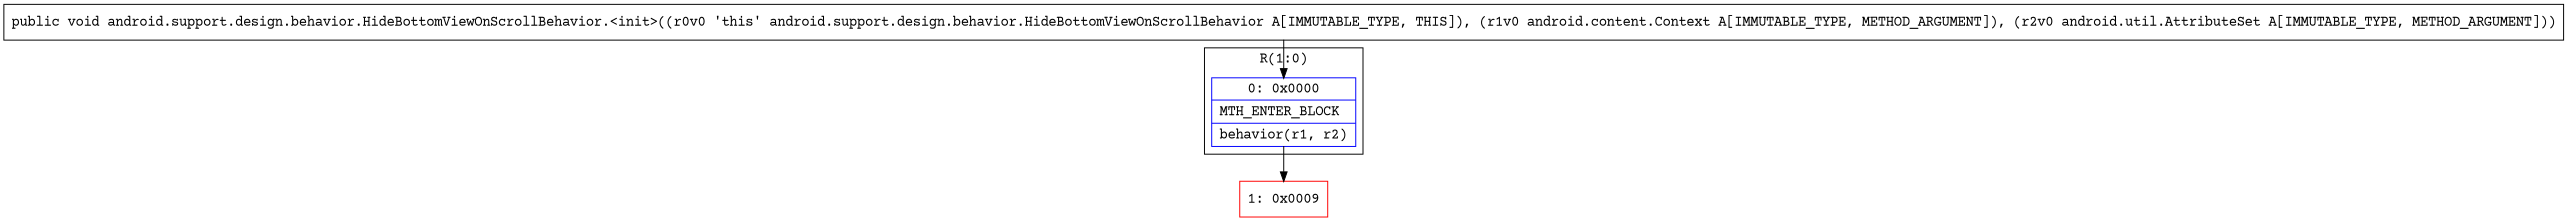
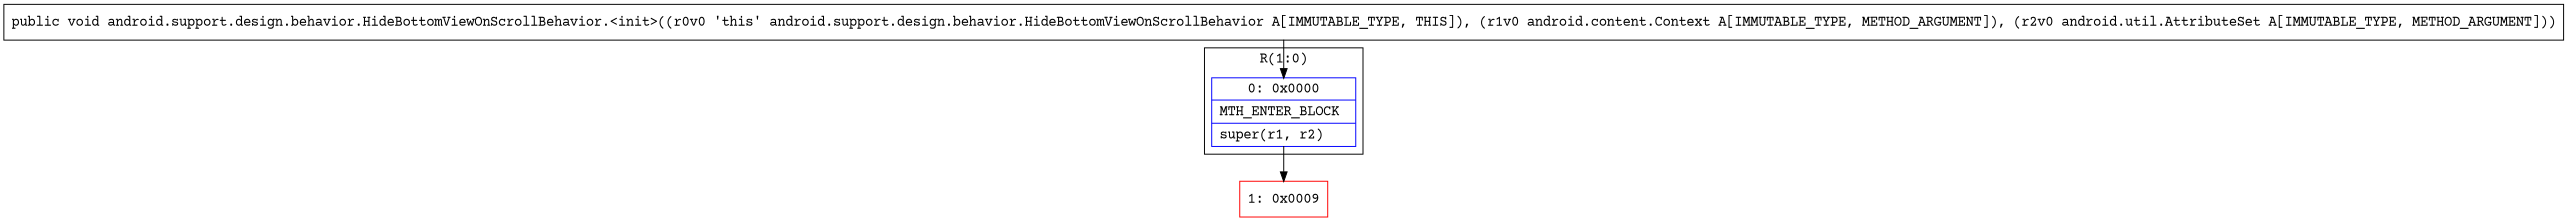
node "0: 0x0000": text "behavior(r1, r2)" -> "super(r1, r2)"
